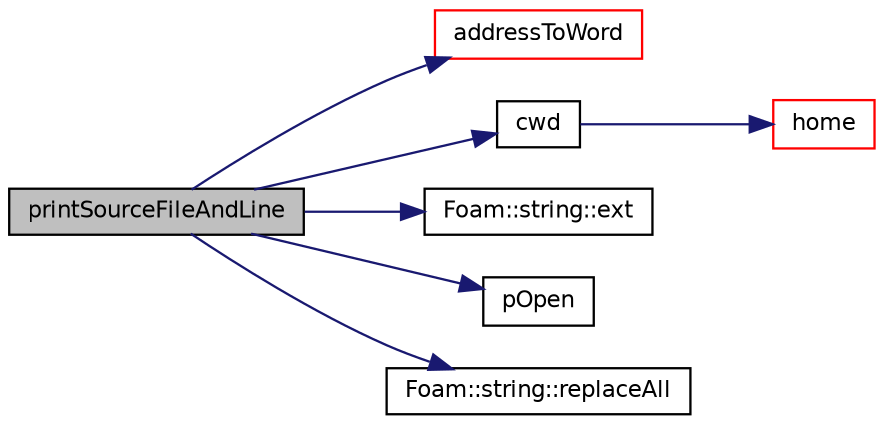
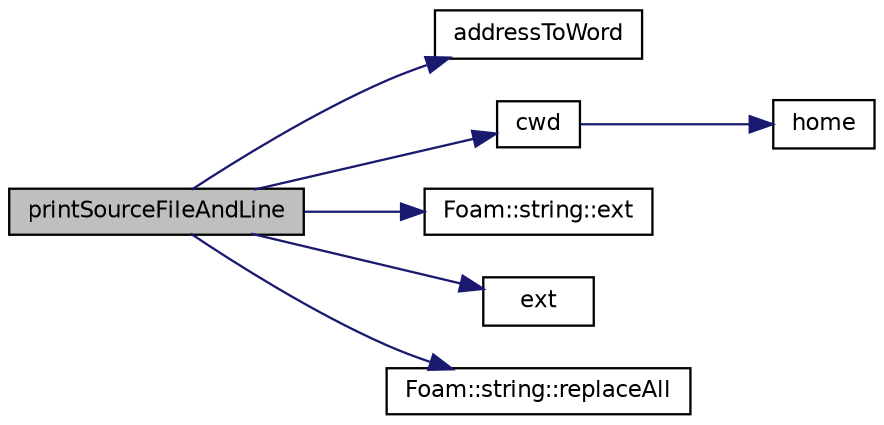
node "addressToWord": color red -> black
node "home": color red -> black
node "pOpen": label "pOpen" -> "ext"
